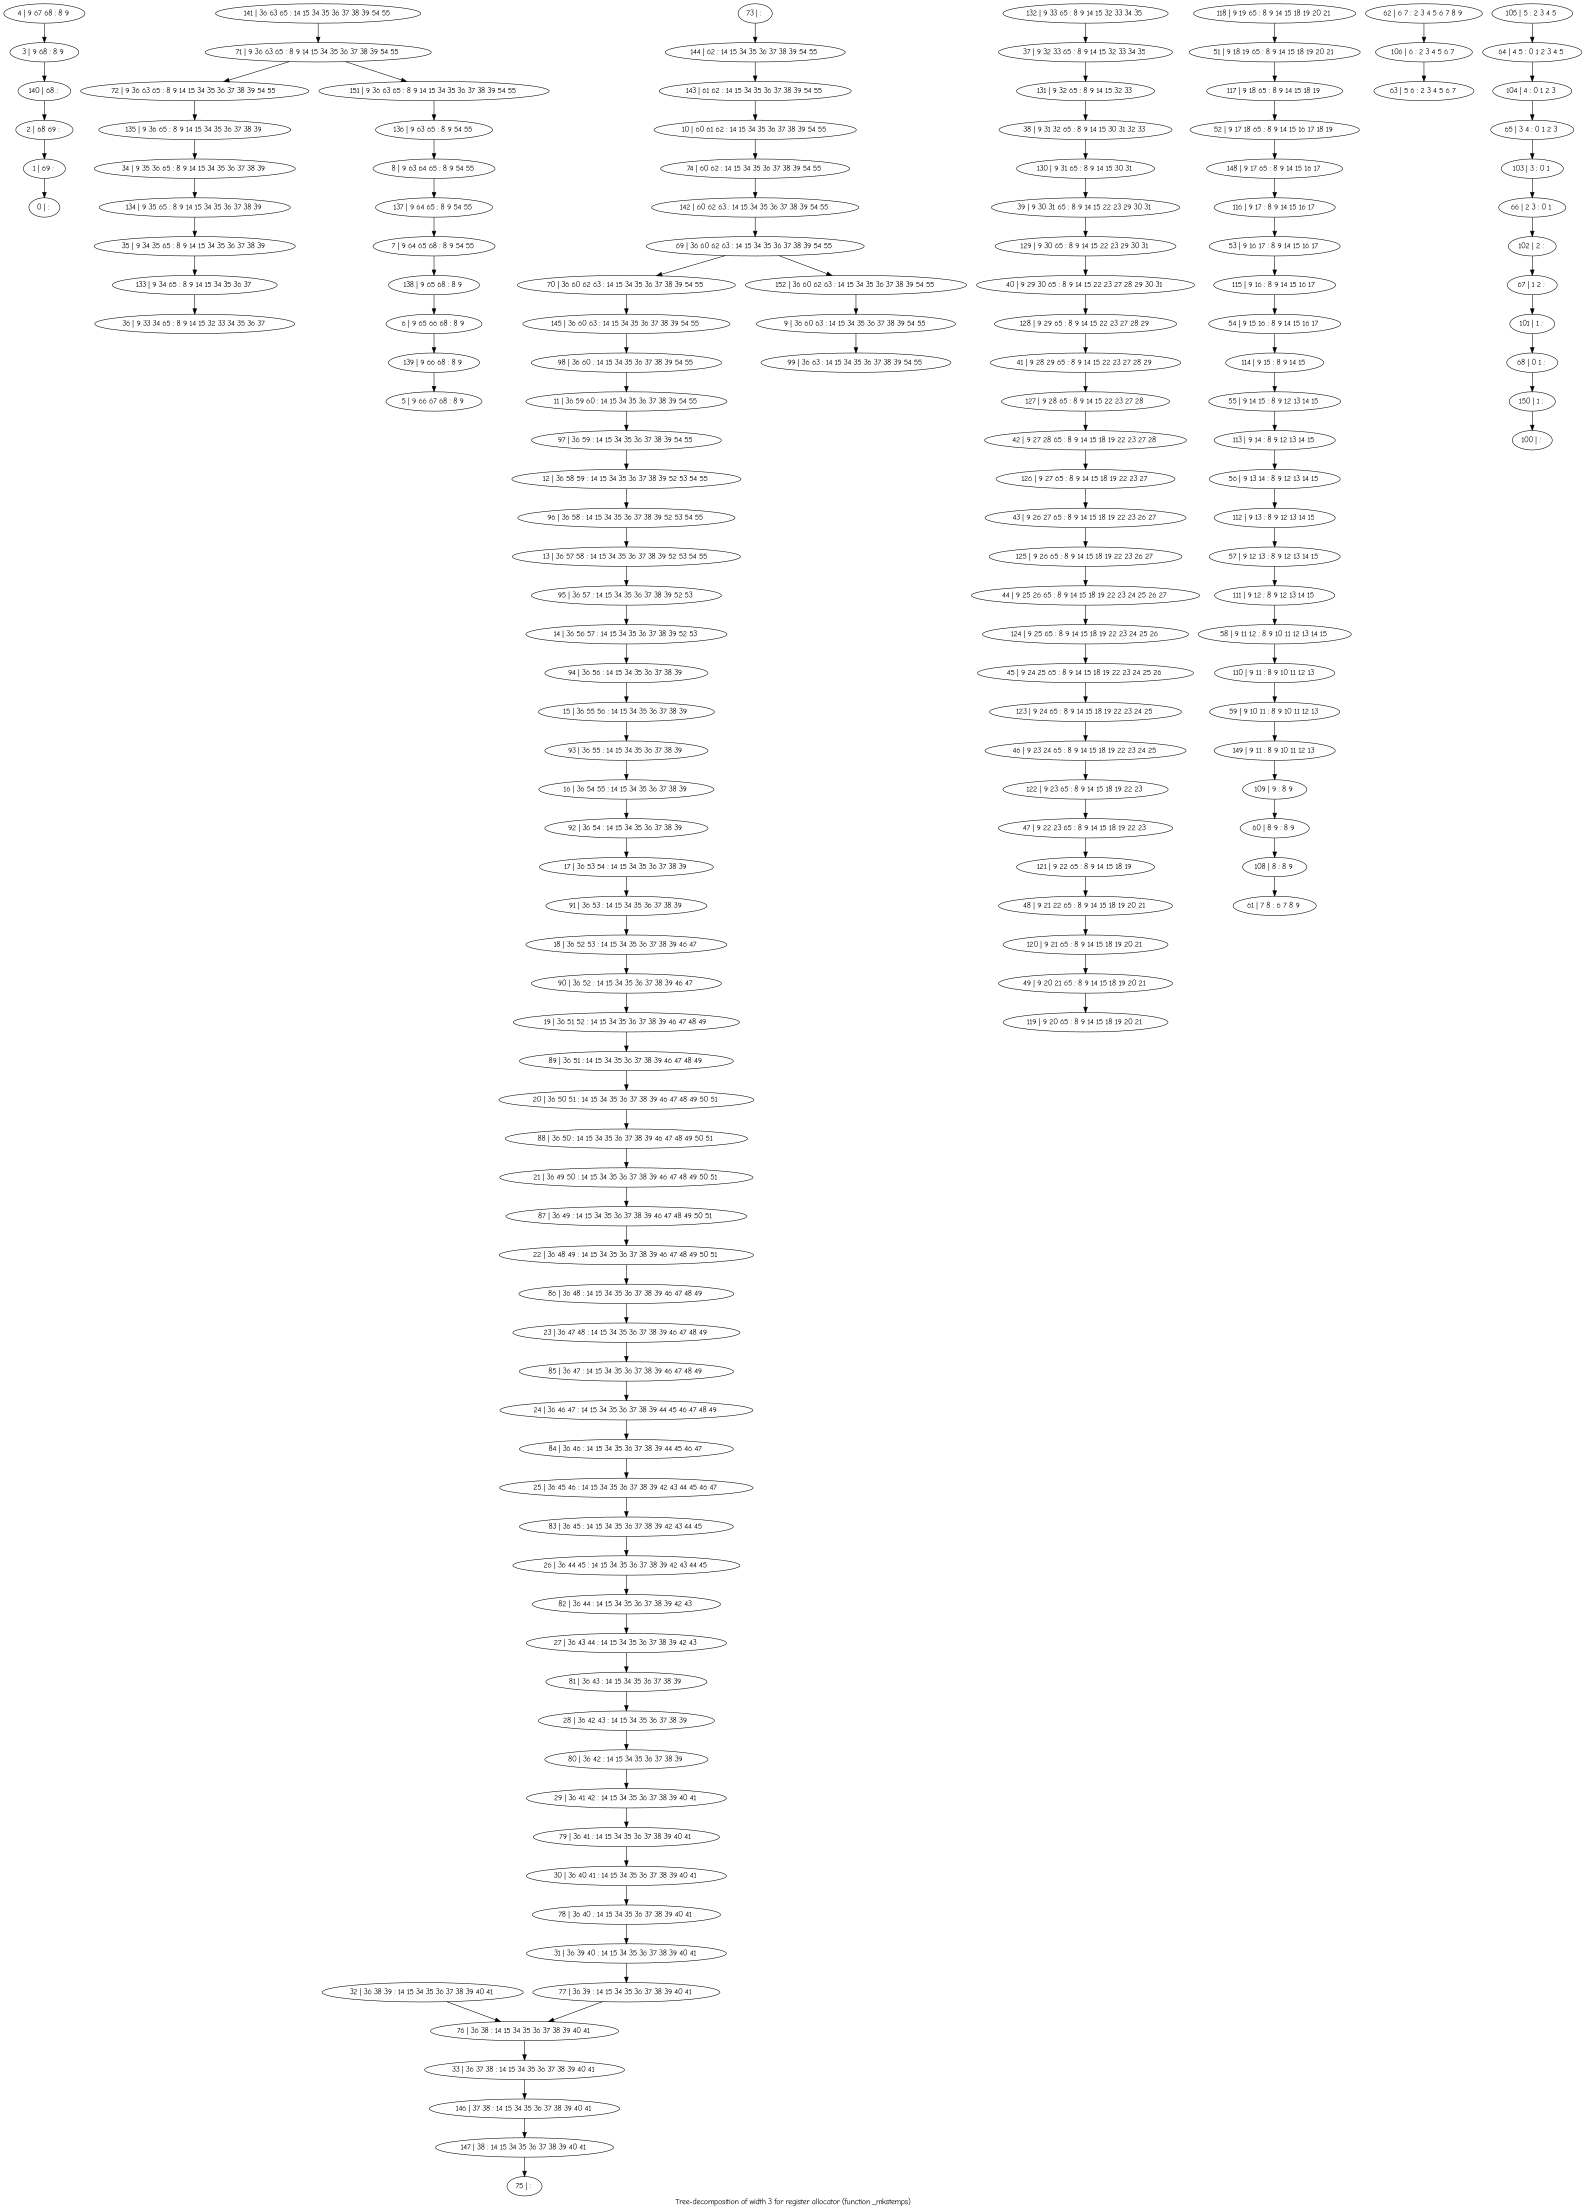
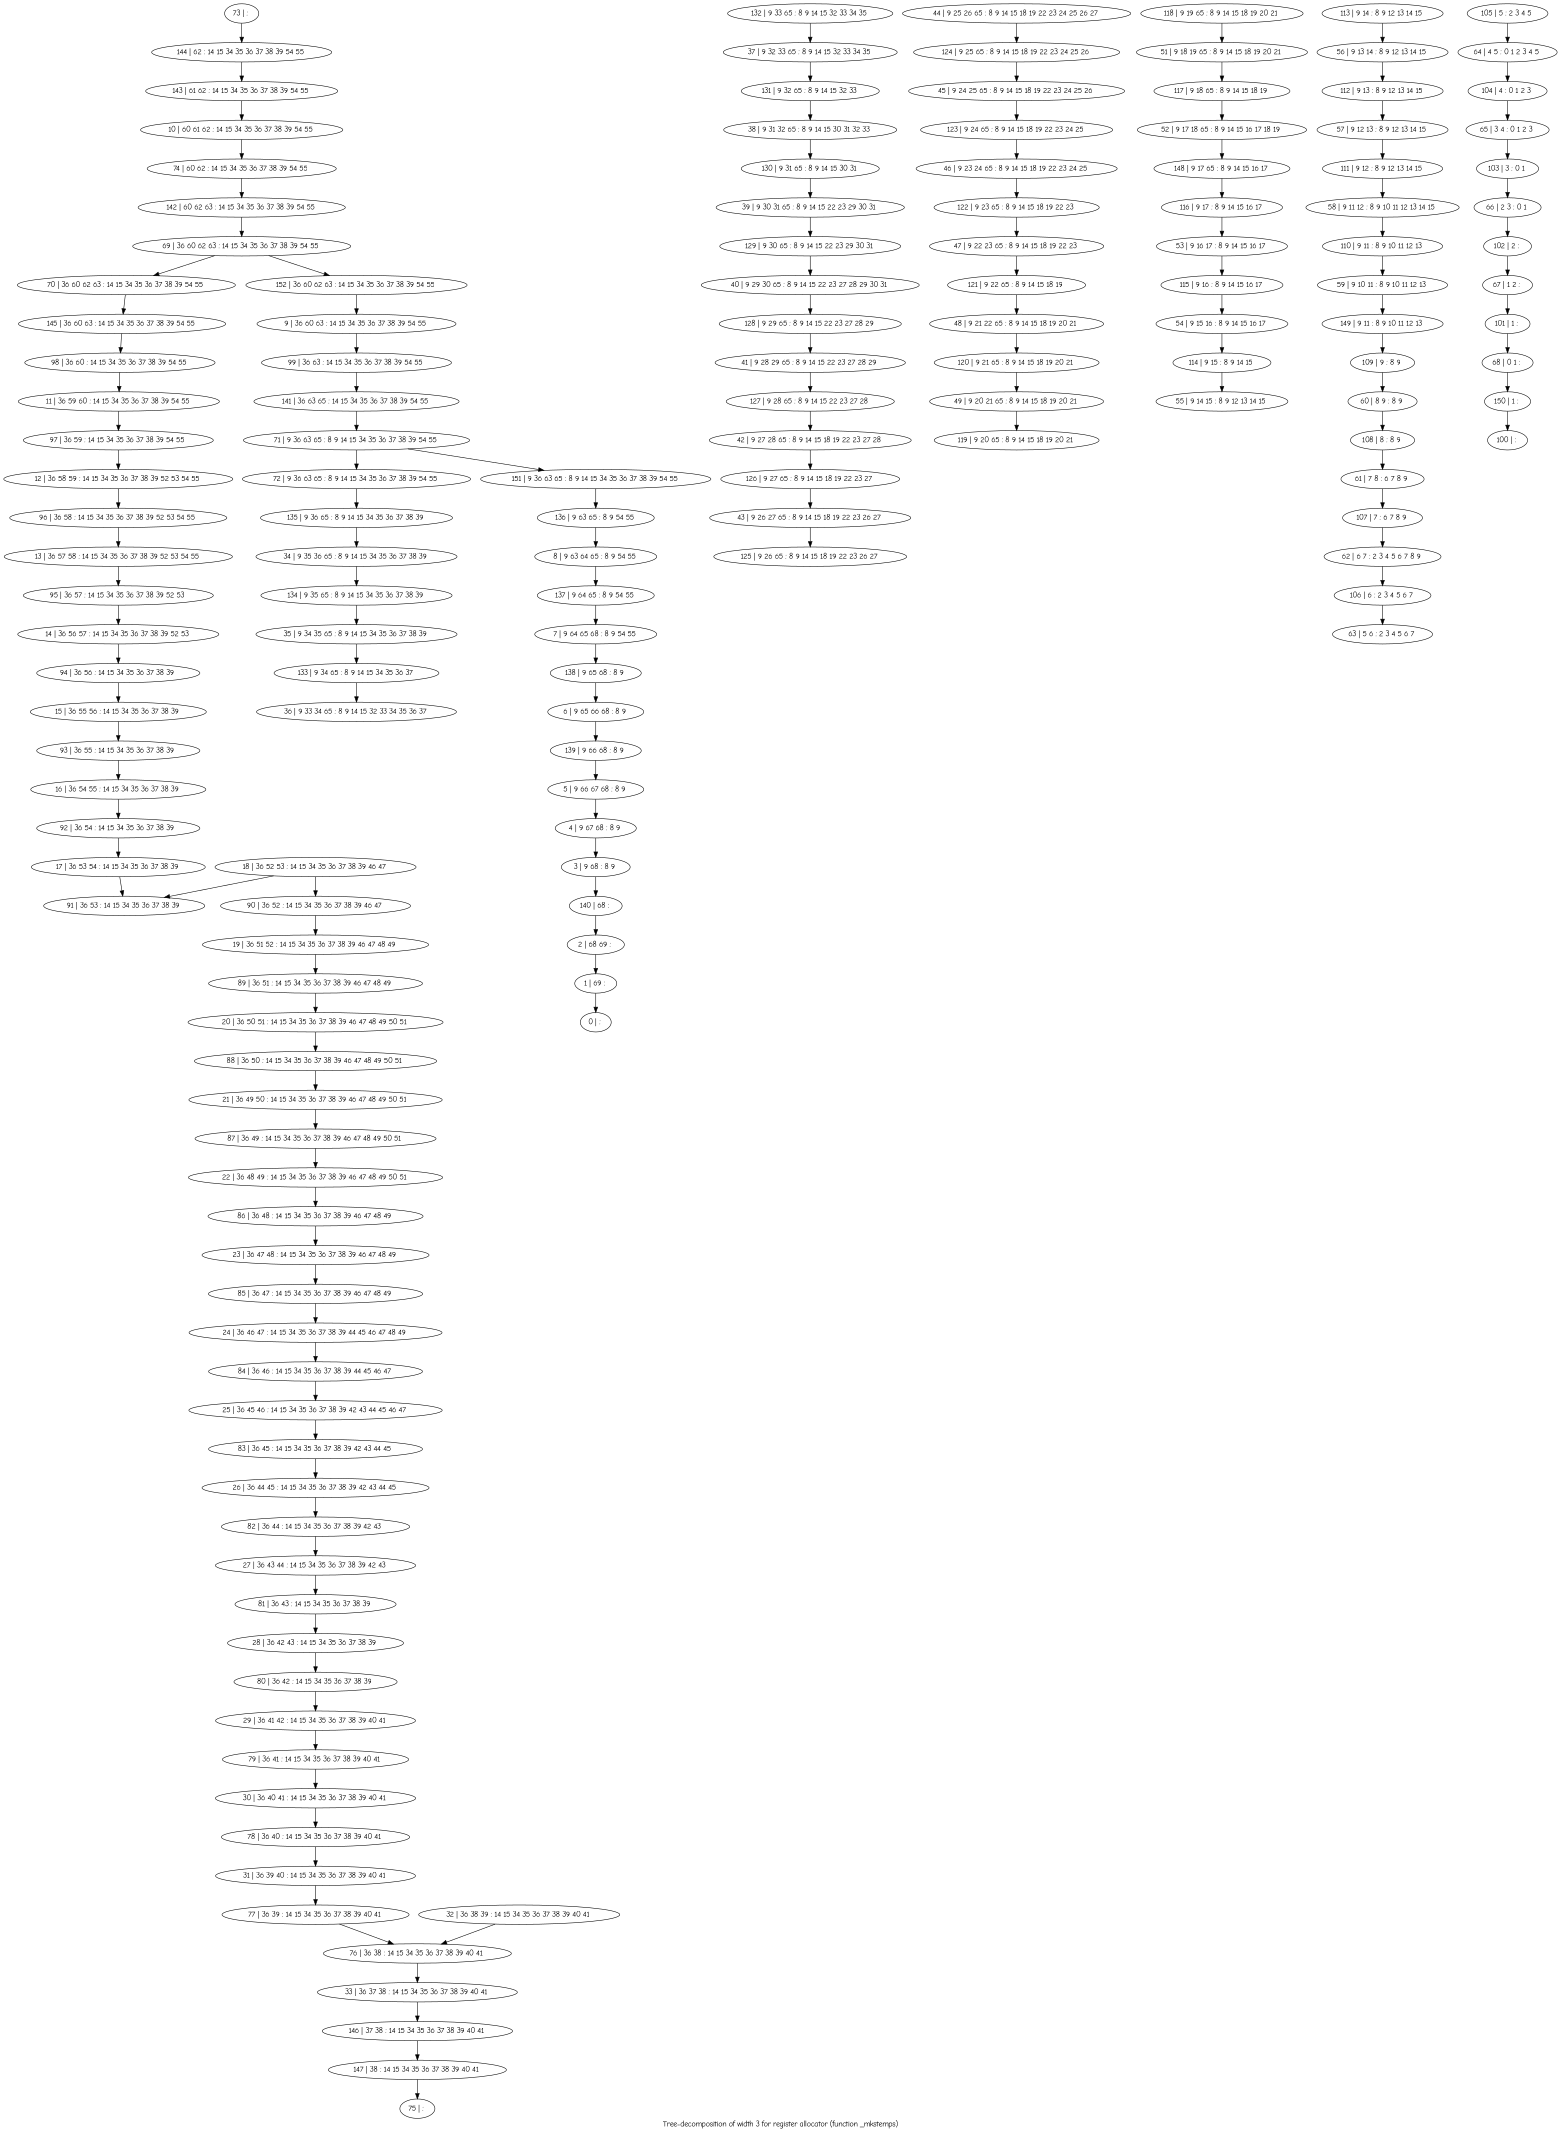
edge "99 | 36 63 : 14 15 34 35 36 37 38 39 54 55" -> "141 | 36 63 65 : 14 15 34 35 36 37 38 39 54 55": added
edge "55 | 9 14 15 : 8 9 12 13 14 15" -> "113 | 9 14 : 8 9 12 13 14 15": removed
node "107 | 7 : 6 7 8 9": added
edge "125 | 9 26 65 : 8 9 14 15 18 19 22 23 26 27" -> "44 | 9 25 26 65 : 8 9 14 15 18 19 22 23 24 25 26 27": removed
edge "5 | 9 66 67 68 : 8 9" -> "4 | 9 67 68 : 8 9": added
edge "91 | 36 53 : 14 15 34 35 36 37 38 39" -> "18 | 36 52 53 : 14 15 34 35 36 37 38 39 46 47": reversed
